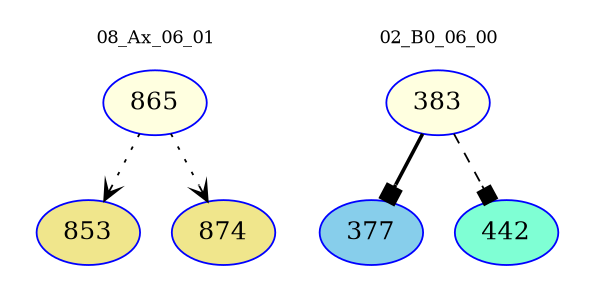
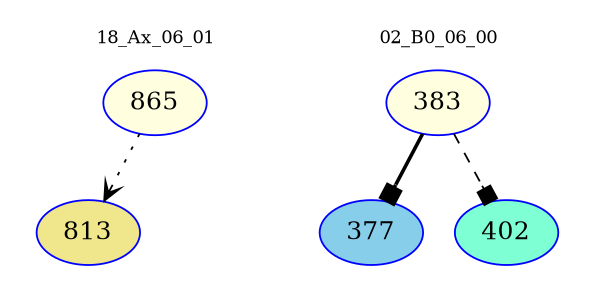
cluster "08_Ax_06_01": label "08_Ax_06_01" -> "18_Ax_06_01"
node "853": label "853" -> "813"
node "874": removed
node "442": label "442" -> "402"
